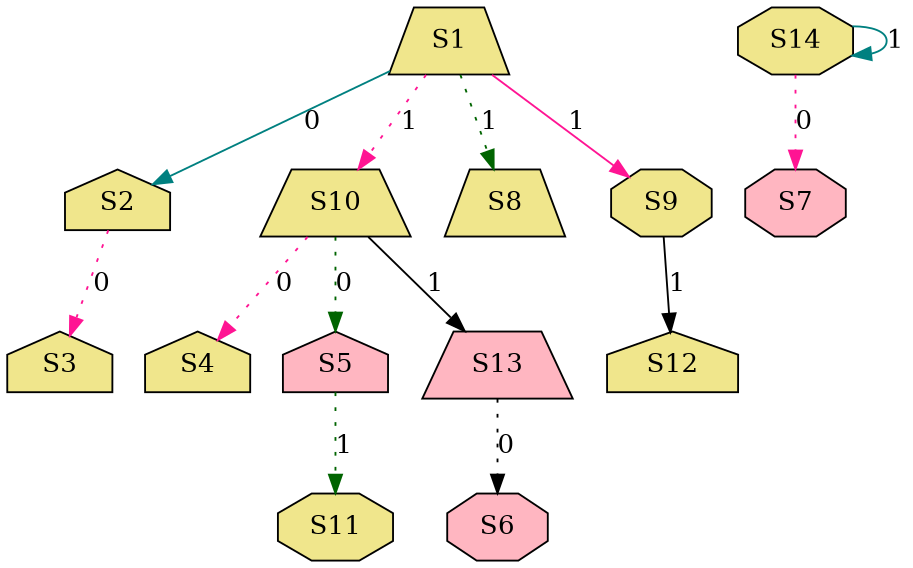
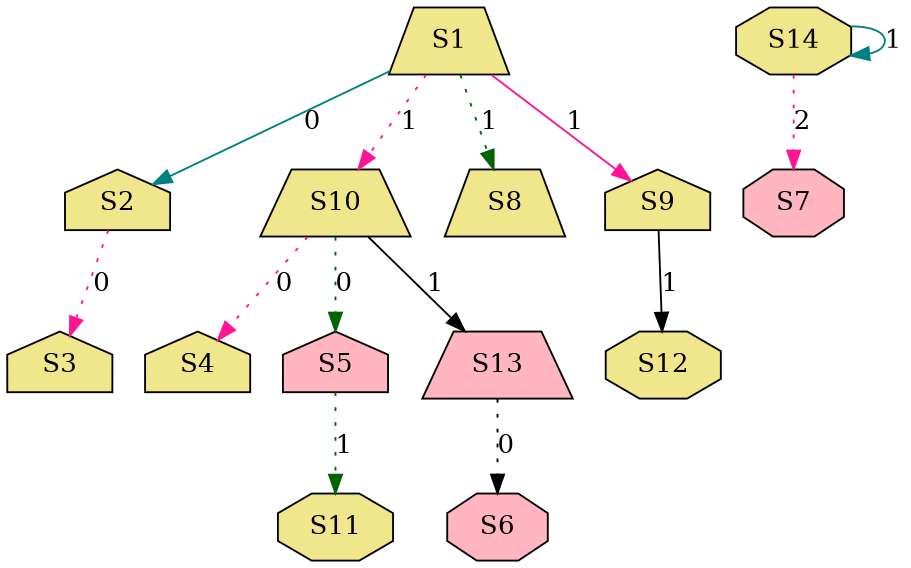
edge "S14" -> "S7": label "0" -> "2"
node "S9": shape octagon -> house
node "S12": shape house -> octagon
